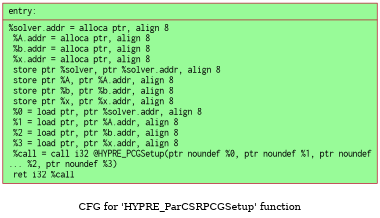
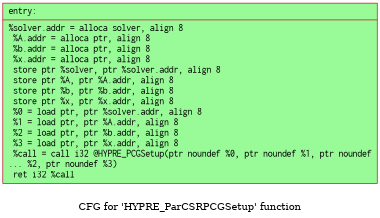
node "entry:": text "%solver.addr = alloca ptr, align 8" -> "%solver.addr = alloca solver, align 8"
